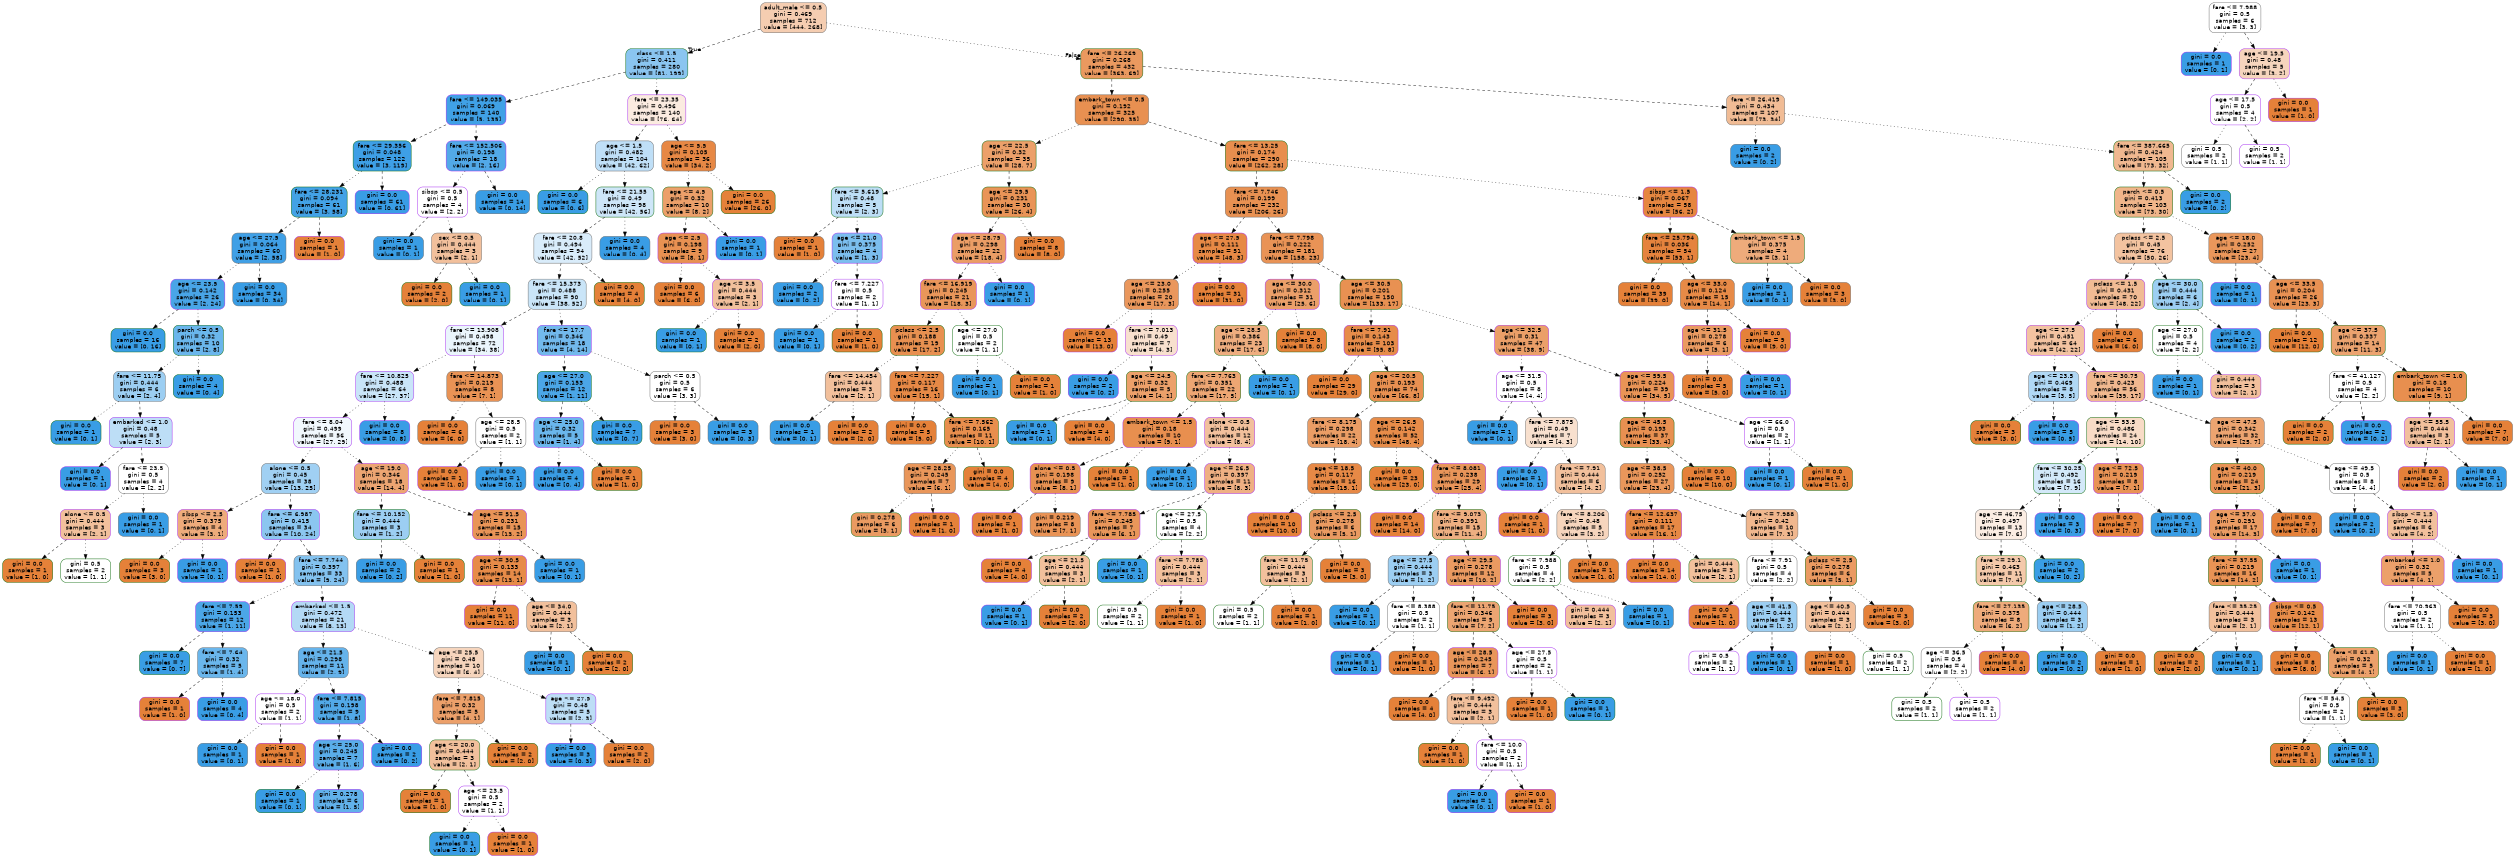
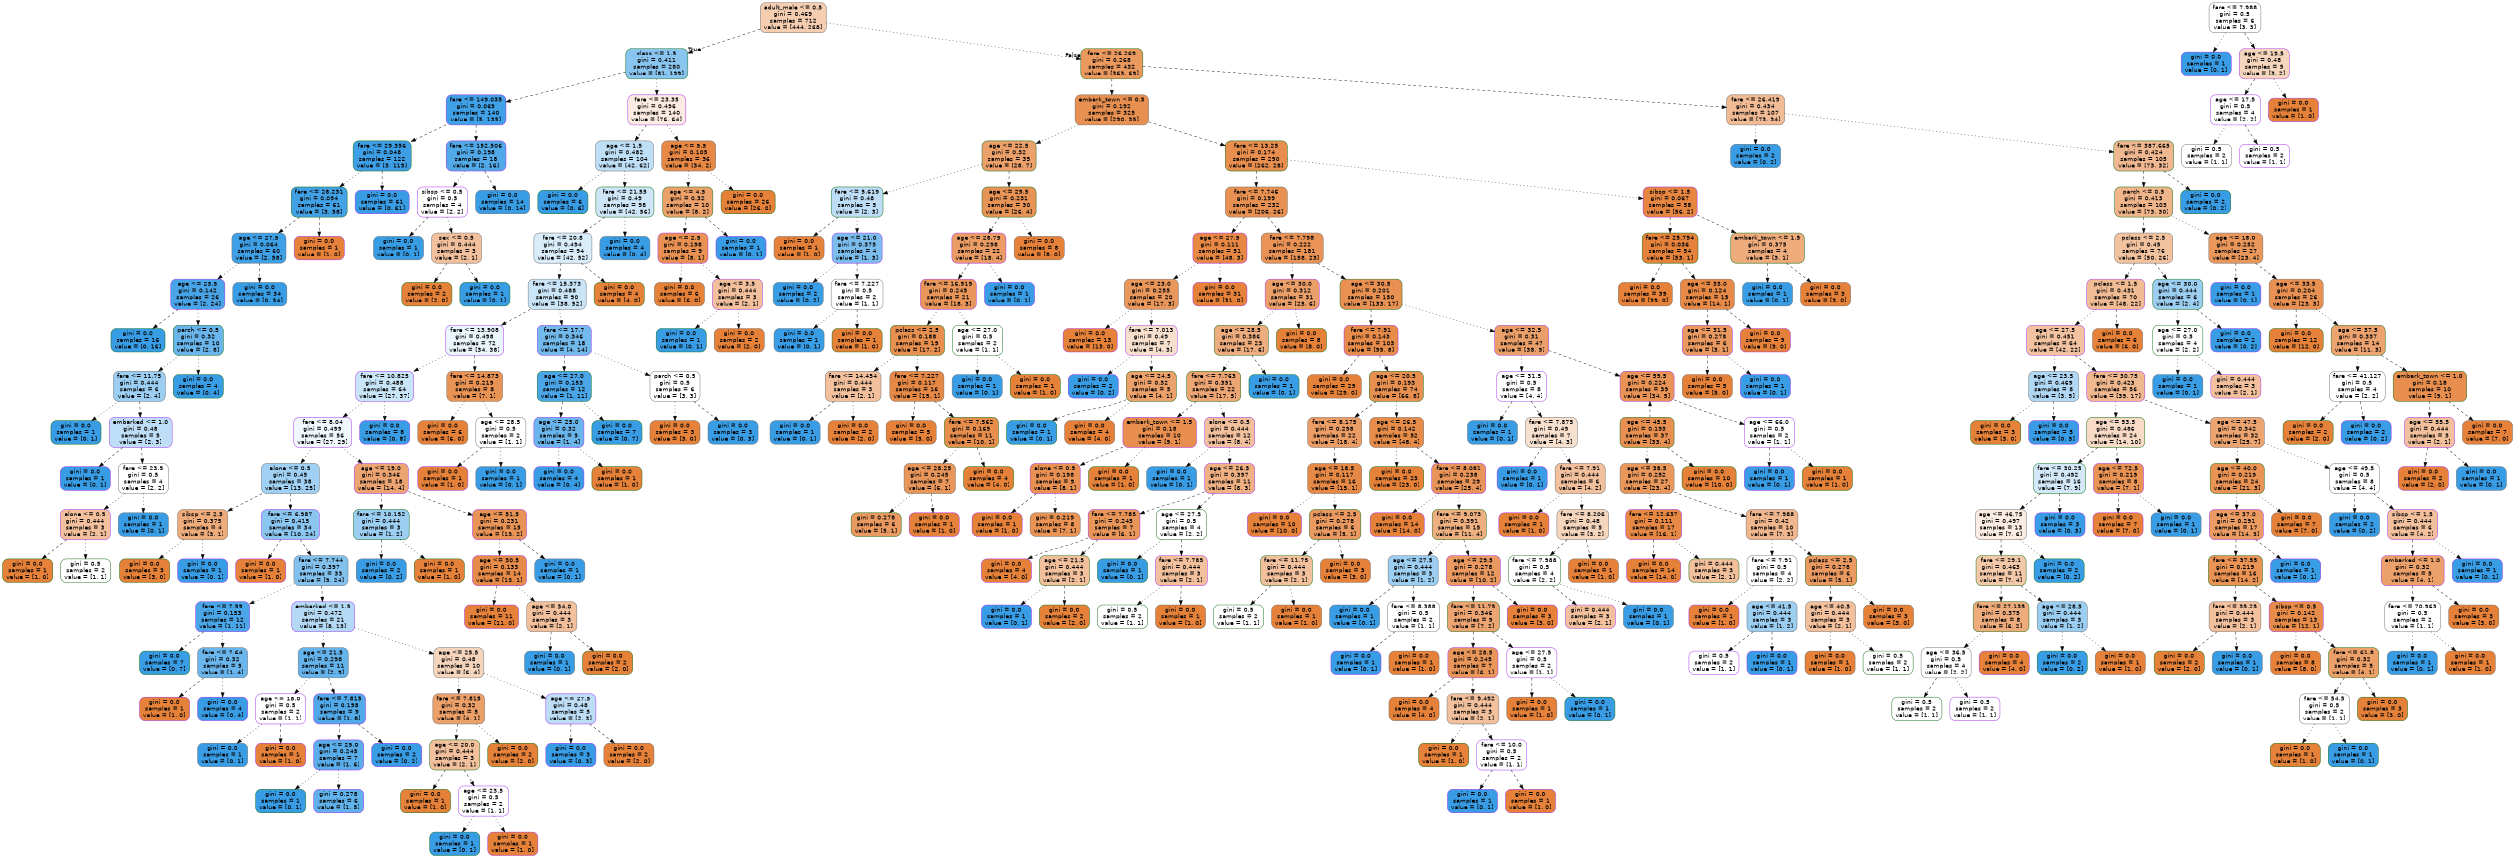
node "fare <= 7.227 gini = 0.5 samples = 2 value = [1, 1]": color purple -> gray40
edge "age <= 20.5 gini = 0.193 samples = 74 value = [66, 8]" -> "age <= 26.5 gini = 0.142 samples = 52 value = [48, 4]": added
edge "age <= 59.5 gini = 0.224 samples = 39 value = [34, 5]" -> "age <= 45.5 gini = 0.193 samples = 37 value = [33, 4]": reversed
node "sibsp <= 2.5 gini = 0.375 samples = 4 value = [3, 1]": color purple -> gray40
